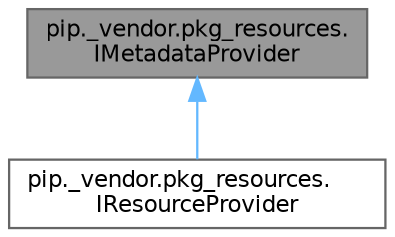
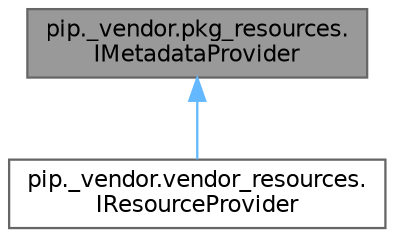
node "pip._vendor.pkg_resources. IResourceProvider": label "pip._vendor.pkg_resources. IResourceProvider" -> "pip._vendor.vendor_resources. IResourceProvider"
